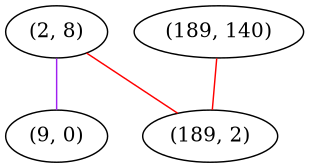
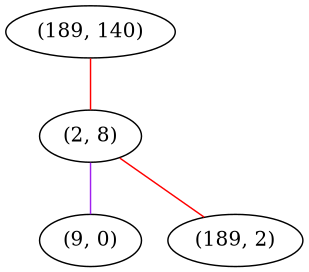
edge "(189, 140)" -- "(189, 2)": now "(189, 140)" -- "(2, 8)"
